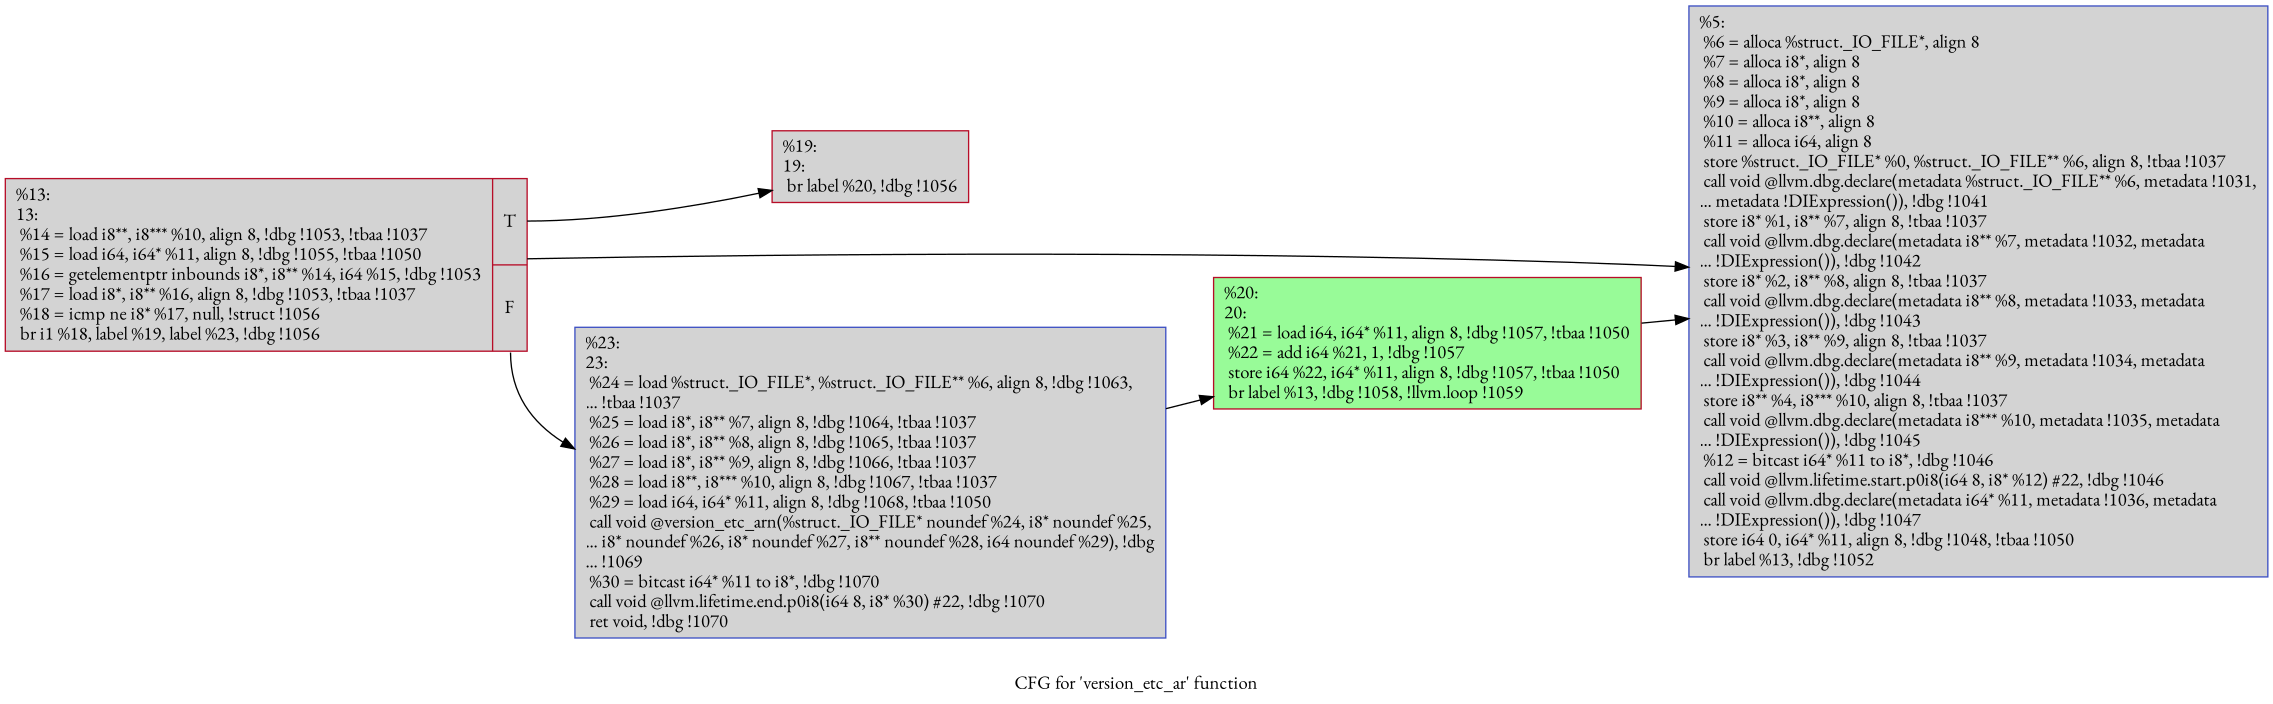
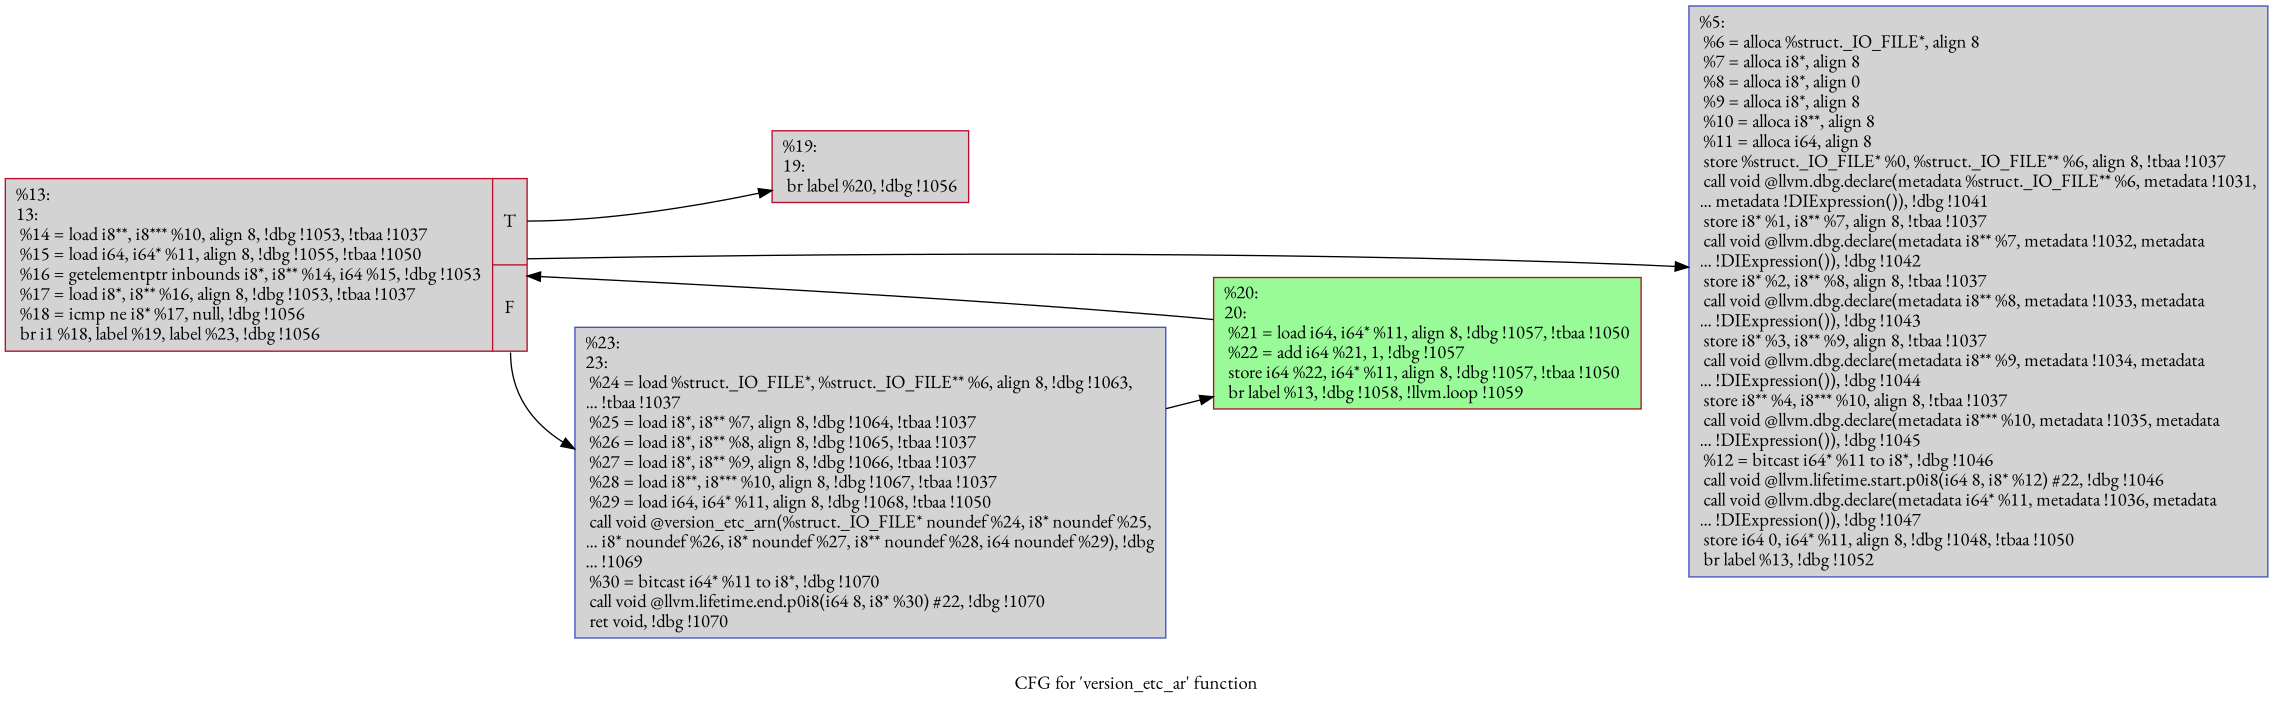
node "%5:": text "%8 = alloca i8*, align 8" -> "%8 = alloca i8*, align 0"
node "%13:": text "%18 = icmp ne i8* %17, null, !struct !1056" -> "%18 = icmp ne i8* %17, null, !dbg !1056"
edge "%20:" -> "%5:": now "%20:" -> "%13:"
